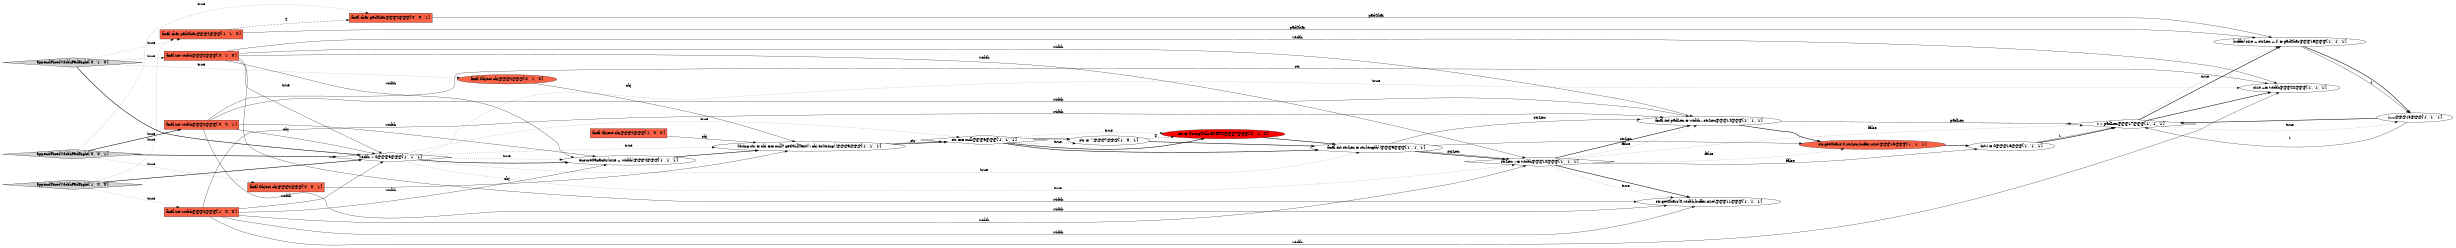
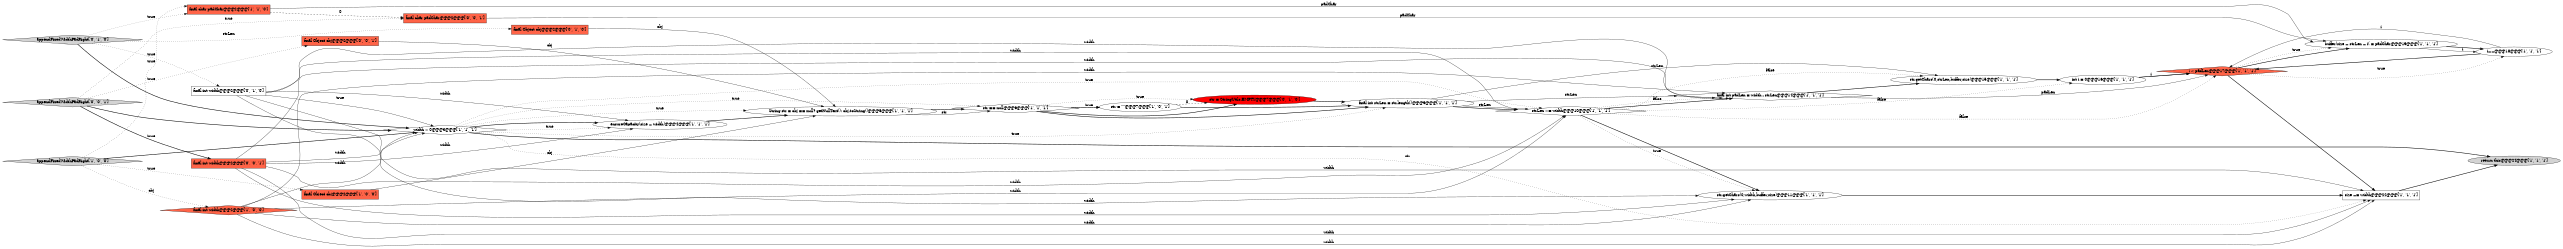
edge "final char padChar@@@2@@@['1', '1', '0']" -> "final char padChar@@@2@@@['0', '0', '1']": label "4" -> "0"
node "final int width@@@2@@@['0', '1', '0']": fillcolor tomato -> white
edge "appendFixedWidthPadRight['0', '1', '0']" -> "final Object obj@@@2@@@['0', '1', '0']": label "true" -> "strLen"
edge "final int width@@@2@@@['0', '0', '1']" -> "size += width@@@22@@@['1', '1', '1']": label "str" -> "width"
node "final Object obj@@@2@@@['0', '1', '0']": shape ellipse -> box
edge "width > 0@@@3@@@['1', '1', '1']" -> "size += width@@@22@@@['1', '1', '1']": label "true" -> "str"
node "size += width@@@22@@@['1', '1', '1']": shape ellipse -> box
node "final int padLen = width - strLen@@@14@@@['1', '1', '1']": shape ellipse -> diamond
node "i < padLen@@@17@@@['1', '1', '1']": fillcolor white -> tomato
edge "final int width@@@2@@@['0', '0', '1']" -> "width > 0@@@3@@@['1', '1', '1']": label "obj" -> "width"
node "str.getChars(0,strLen,buffer,size)@@@15@@@['1', '1', '1']": fillcolor tomato -> white
node "return this@@@24@@@['1', '1', '1']": added
edge "strLen >= width@@@10@@@['1', '1', '1']" -> "int i = 0@@@16@@@['1', '1', '1']": style solid -> dotted
edge "appendFixedWidthPadRight['1', '0', '0']" -> "final Object obj@@@2@@@['1', '0', '0']": added, label "true"
edge "final int width@@@2@@@['0', '0', '1']" -> "strLen >= width@@@10@@@['1', '1', '1']": added, label "width"
edge "str.getChars(0,width,buffer,size)@@@11@@@['1', '1', '1']" -> "size += width@@@22@@@['1', '1', '1']": added
edge "final int width@@@2@@@['1', '0', '0']" -> "ensureCapacity(size + width)@@@4@@@['1', '1', '1']": removed, label "width"
edge "appendFixedWidthPadRight['1', '0', '0']" -> "final int width@@@2@@@['1', '0', '0']": label "true" -> "obj"
node "final int width@@@2@@@['1', '0', '0']": shape box -> diamond
